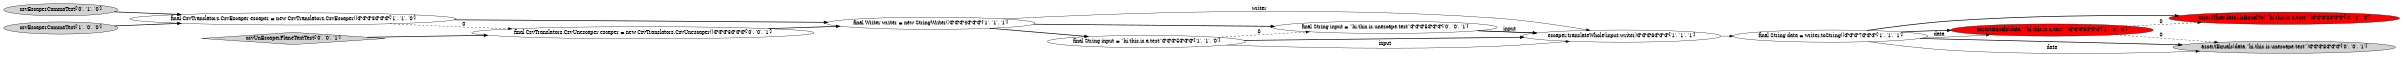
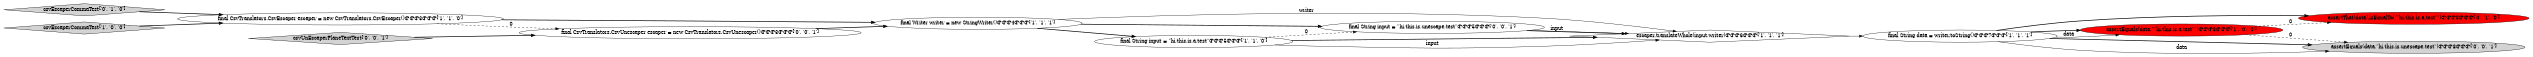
node "csvEscaperCommaTest['0', '1', '0']": shape ellipse -> diamond
node "csvEscaperCommaTest['1', '0', '0']": shape ellipse -> diamond
node "escaper.translateWhole(input,writer)@@@6@@@['1', '1', '1']": shape ellipse -> diamond
